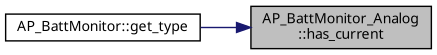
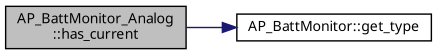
edge "AP_BattMonitor::get_type" -> "AP_BattMonitor_Analog ::has_current": reversed
